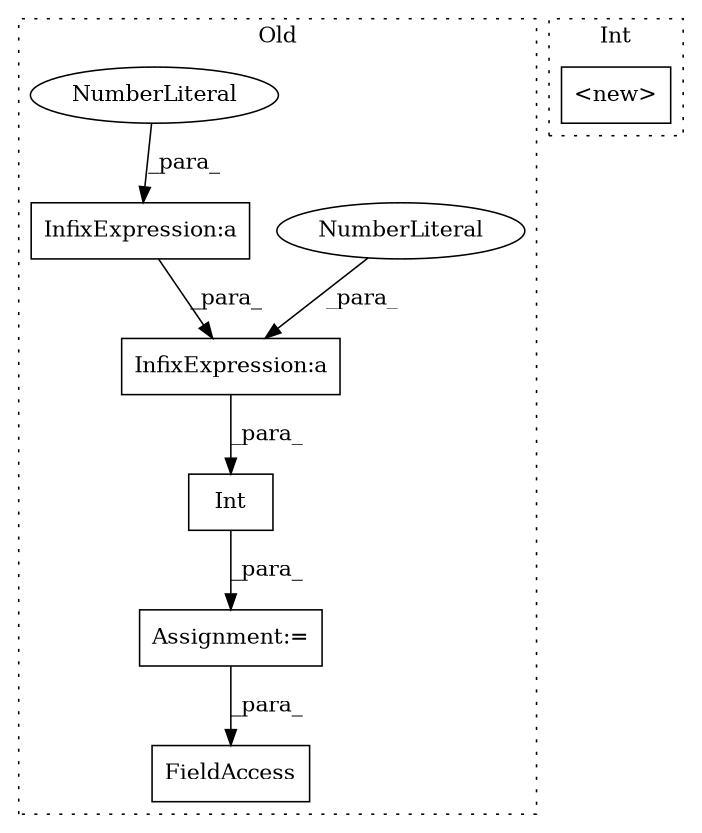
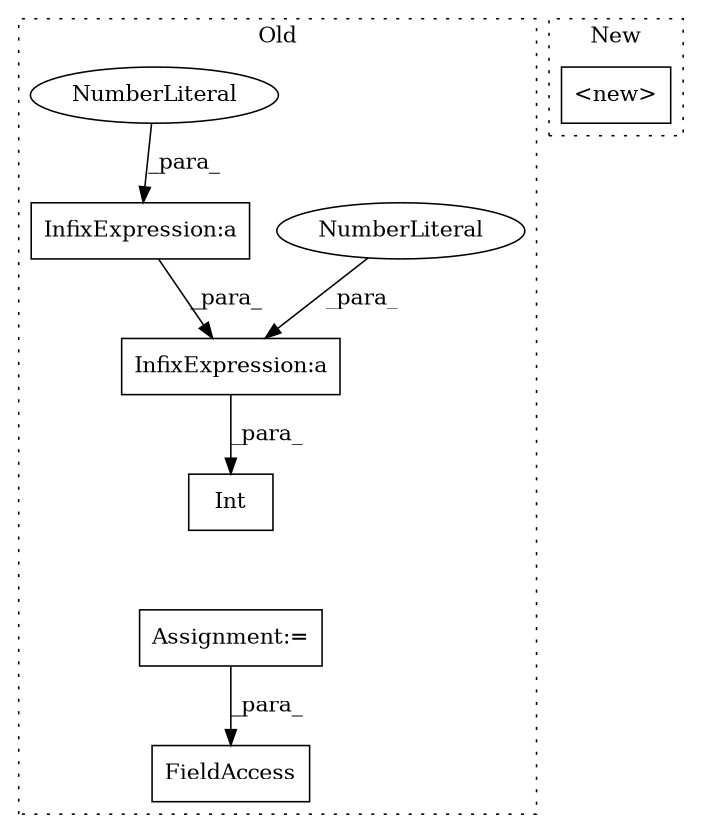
cluster "Int": label "Int" -> "New"
edge "Int" -> "Assignment:=": removed, label "_para_"
